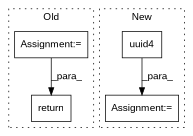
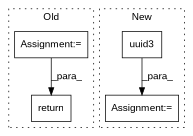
node "uuid4": label "uuid4" -> "uuid3"
